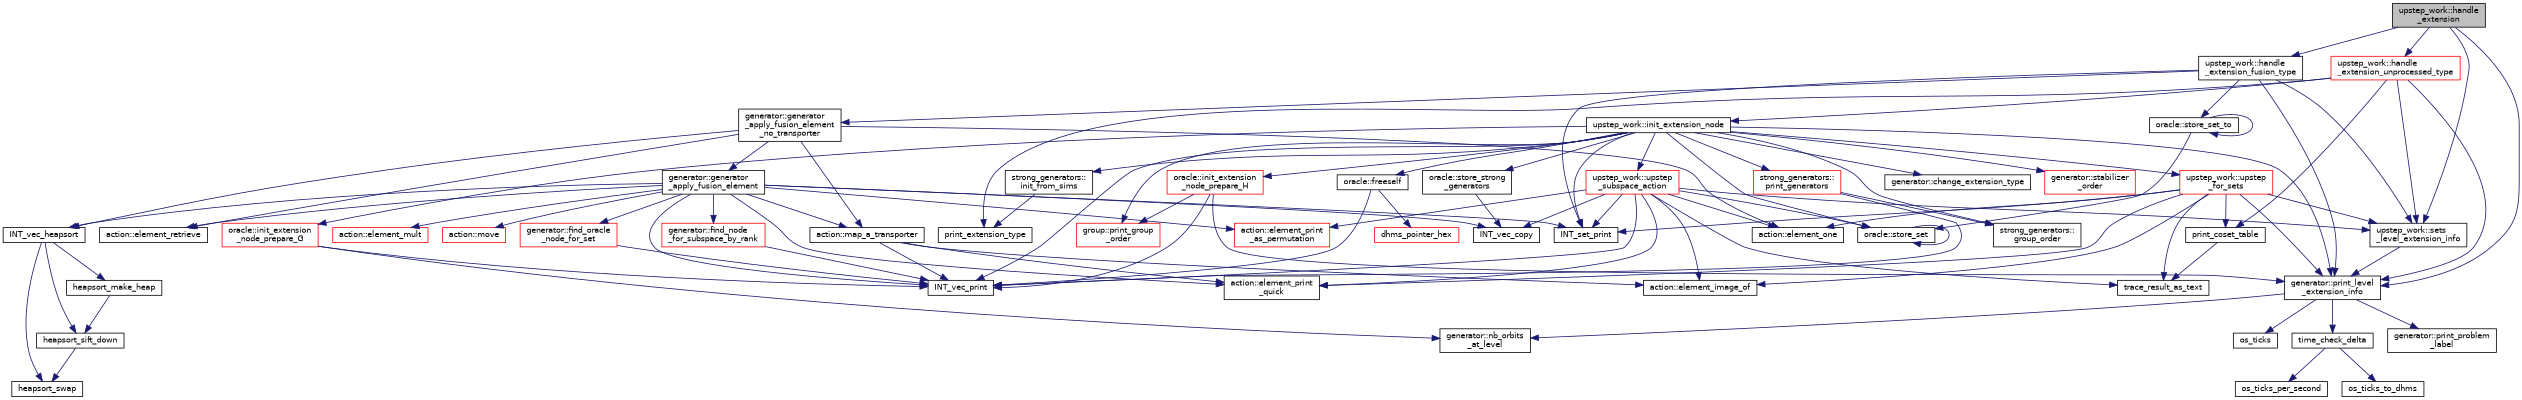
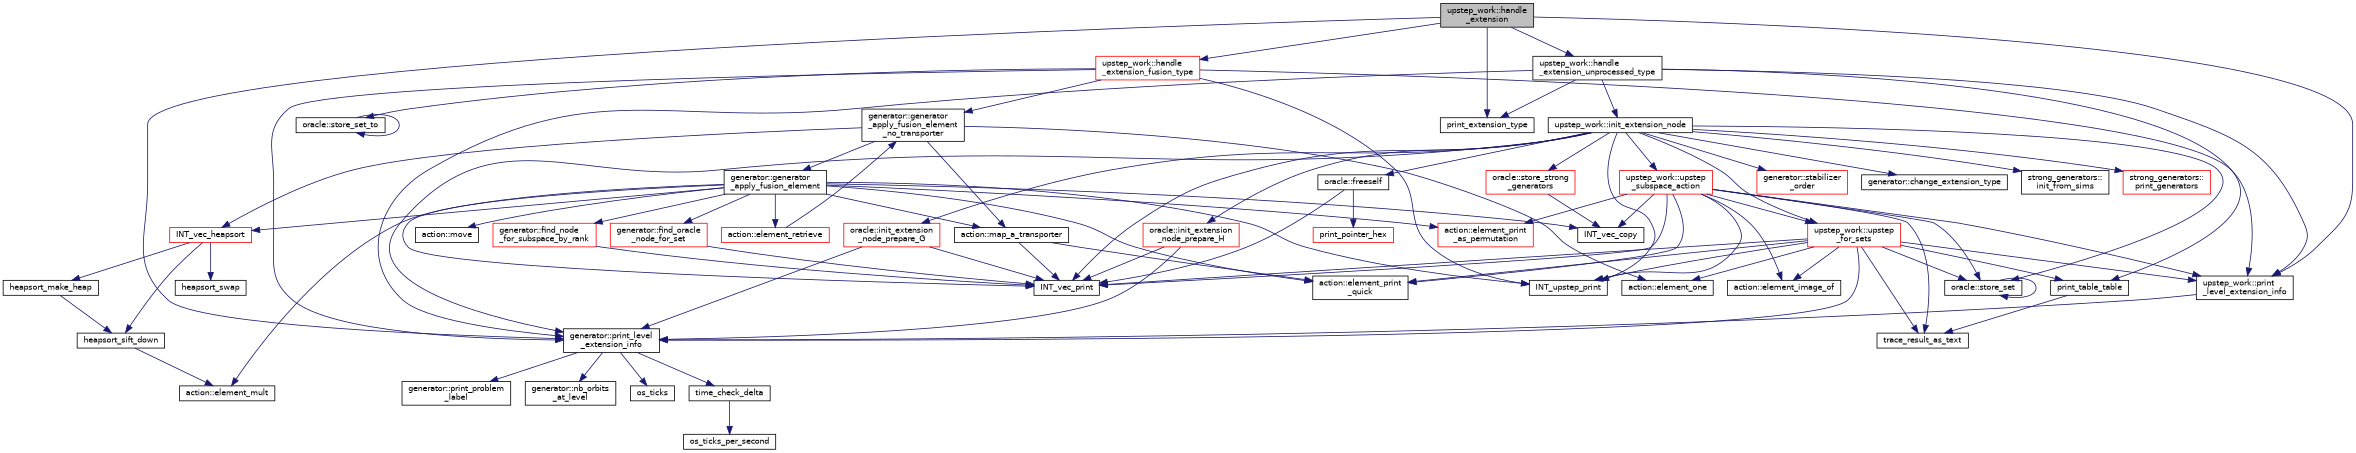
node "upstep_work::handle _extension_fusion_type": color black -> red
node "upstep_work::handle _extension_unprocessed_type": color red -> black
edge "generator::generator _apply_fusion_element _no_transporter" -> "action::element_retrieve": reversed
node "oracle::store_strong _generators": color black -> red
edge "strong_generators:: init_from_sims" -> "print_extension_type": now "upstep_work::handle _extension" -> "print_extension_type"
edge "oracle::store_set_to" -> "oracle::store_set": now "upstep_work::upstep _for_sets" -> "oracle::store_set"
edge "upstep_work::upstep _subspace_action" -> "action::element_one": now "upstep_work::upstep _subspace_action" -> "upstep_work::upstep _for_sets"
node "INT_vec_heapsort": color black -> red
node "action::element_retrieve": color black -> red
node "action::element_mult": color red -> black
node "action::move": color red -> black
node "group::print_group _order": removed
node "dhms_pointer_hex": label "dhms_pointer_hex" -> "print_pointer_hex"
node "INT_set_print": label "INT_set_print" -> "INT_upstep_print"
node "strong_generators:: group_order": removed
node "print_coset_table": label "print_coset_table" -> "print_table_table"
node "upstep_work::sets _level_extension_info": label "upstep_work::sets _level_extension_info" -> "upstep_work::print _level_extension_info"
edge "action::map_a_transporter" -> "action::element_image_of": removed
edge "strong_generators:: print_generators" -> "INT_vec_print": now "upstep_work::upstep _for_sets" -> "INT_vec_print"
edge "oracle::init_extension _node_prepare_G" -> "generator::nb_orbits _at_level": now "oracle::init_extension _node_prepare_G" -> "generator::print_level _extension_info"
edge "heapsort_sift_down" -> "heapsort_swap": now "heapsort_sift_down" -> "action::element_mult"
node "os_ticks_to_dhms": removed
